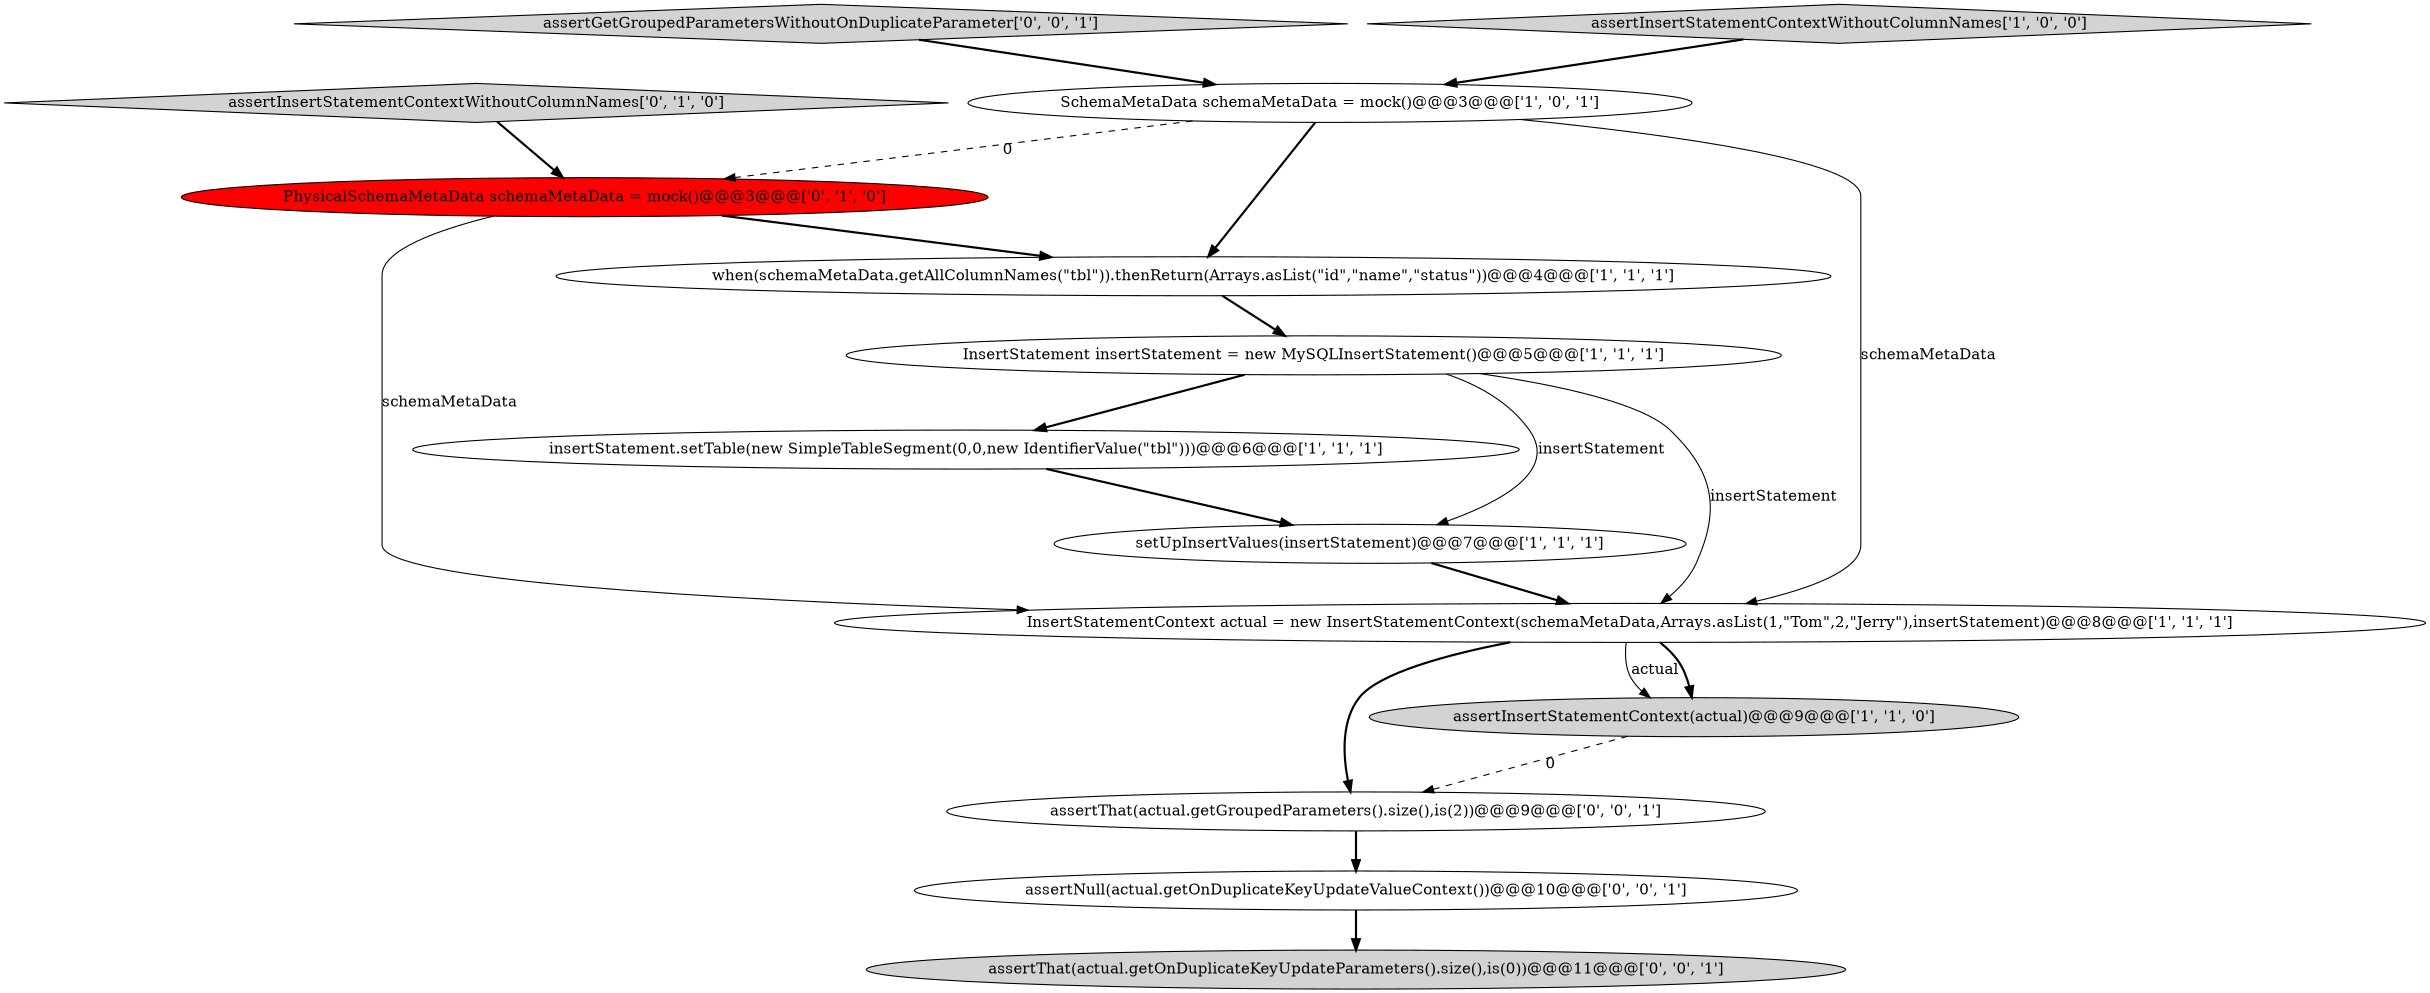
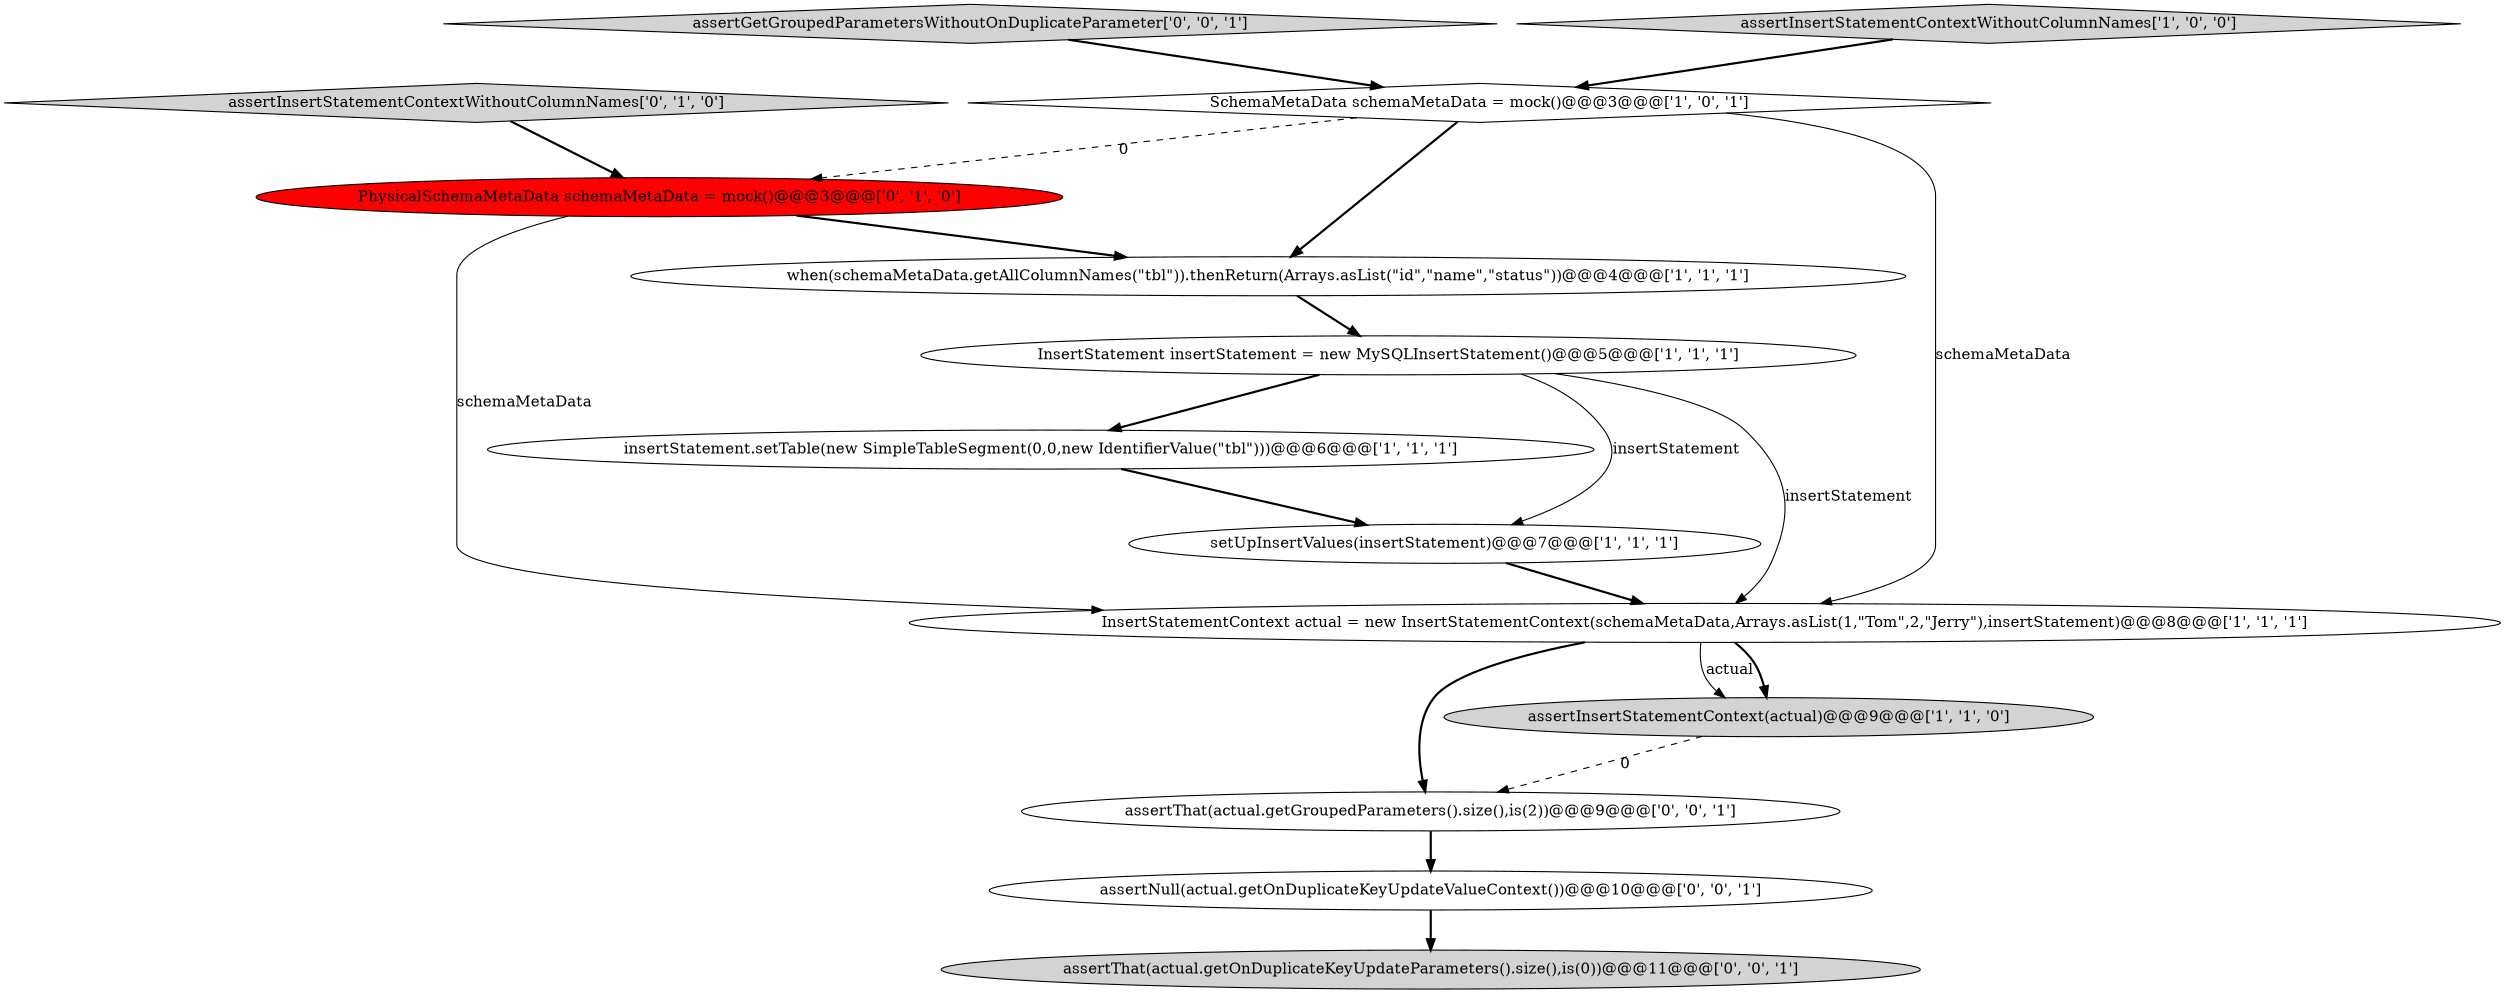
node "SchemaMetaData schemaMetaData = mock()@@@3@@@['1', '0', '1']": shape ellipse -> diamond
